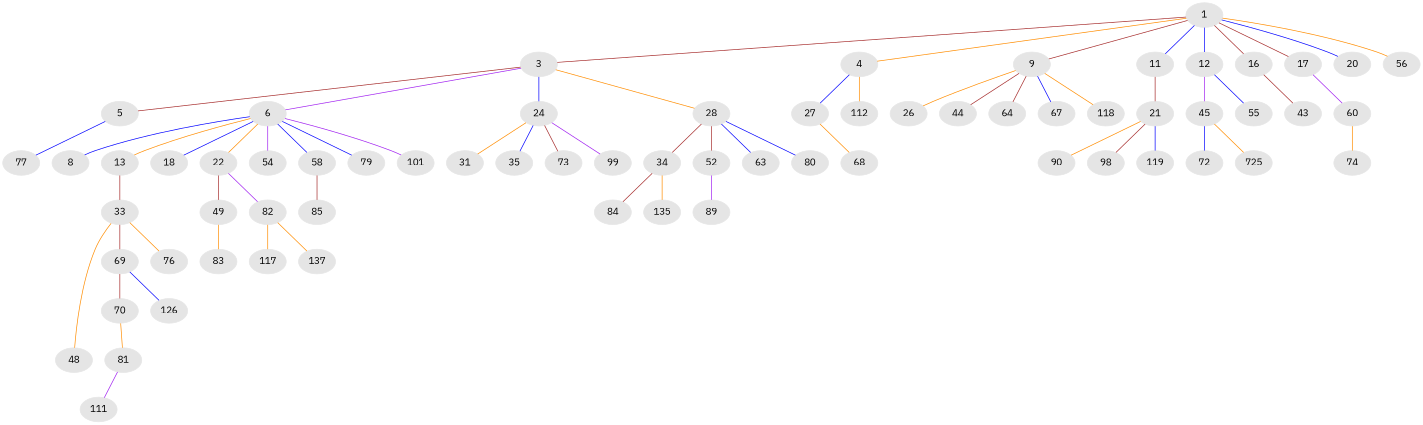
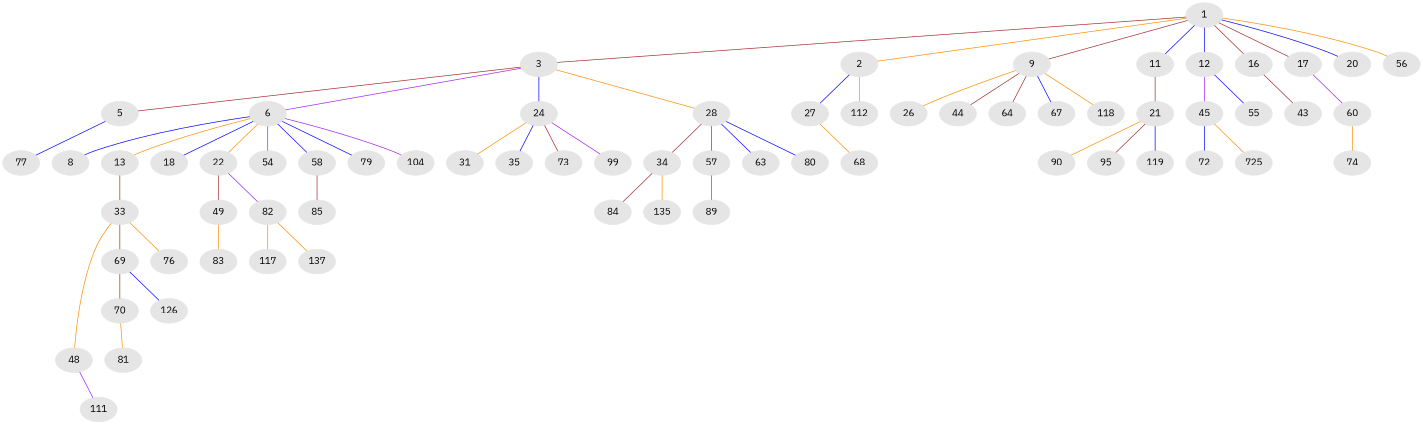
node "4": label "4" -> "2"
node "101": label "101" -> "104"
node "52": label "52" -> "57"
node "98": label "98" -> "95"
edge "81" -- "111": now "48" -- "111"
